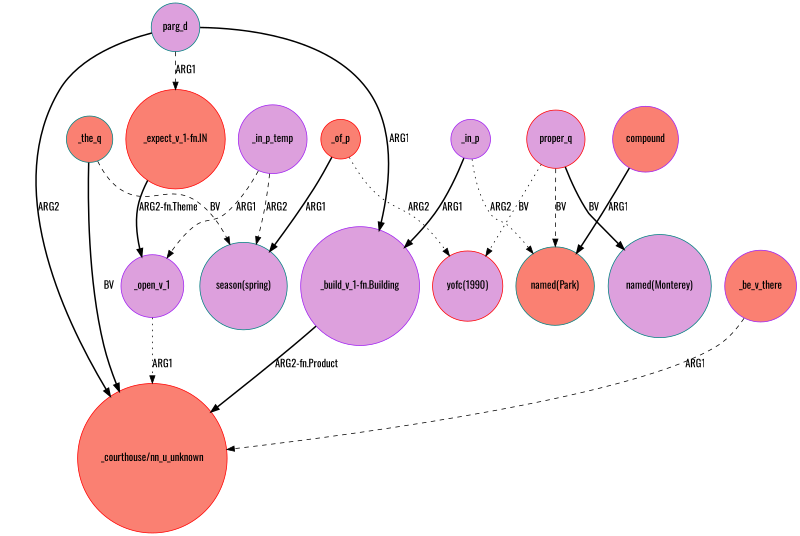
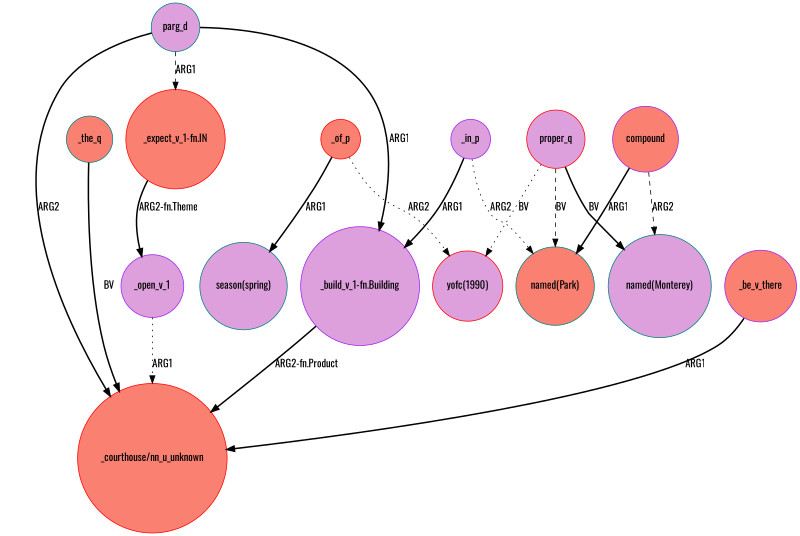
node "_in_p_temp": removed
edge "_the_q" -> "season(spring)": removed, label "BV"
edge "compound" -> "named(Monterey)": added, label "ARG2"
edge "_be_v_there" -> "_courthouse/nn_u_unknown": style dashed -> bold
